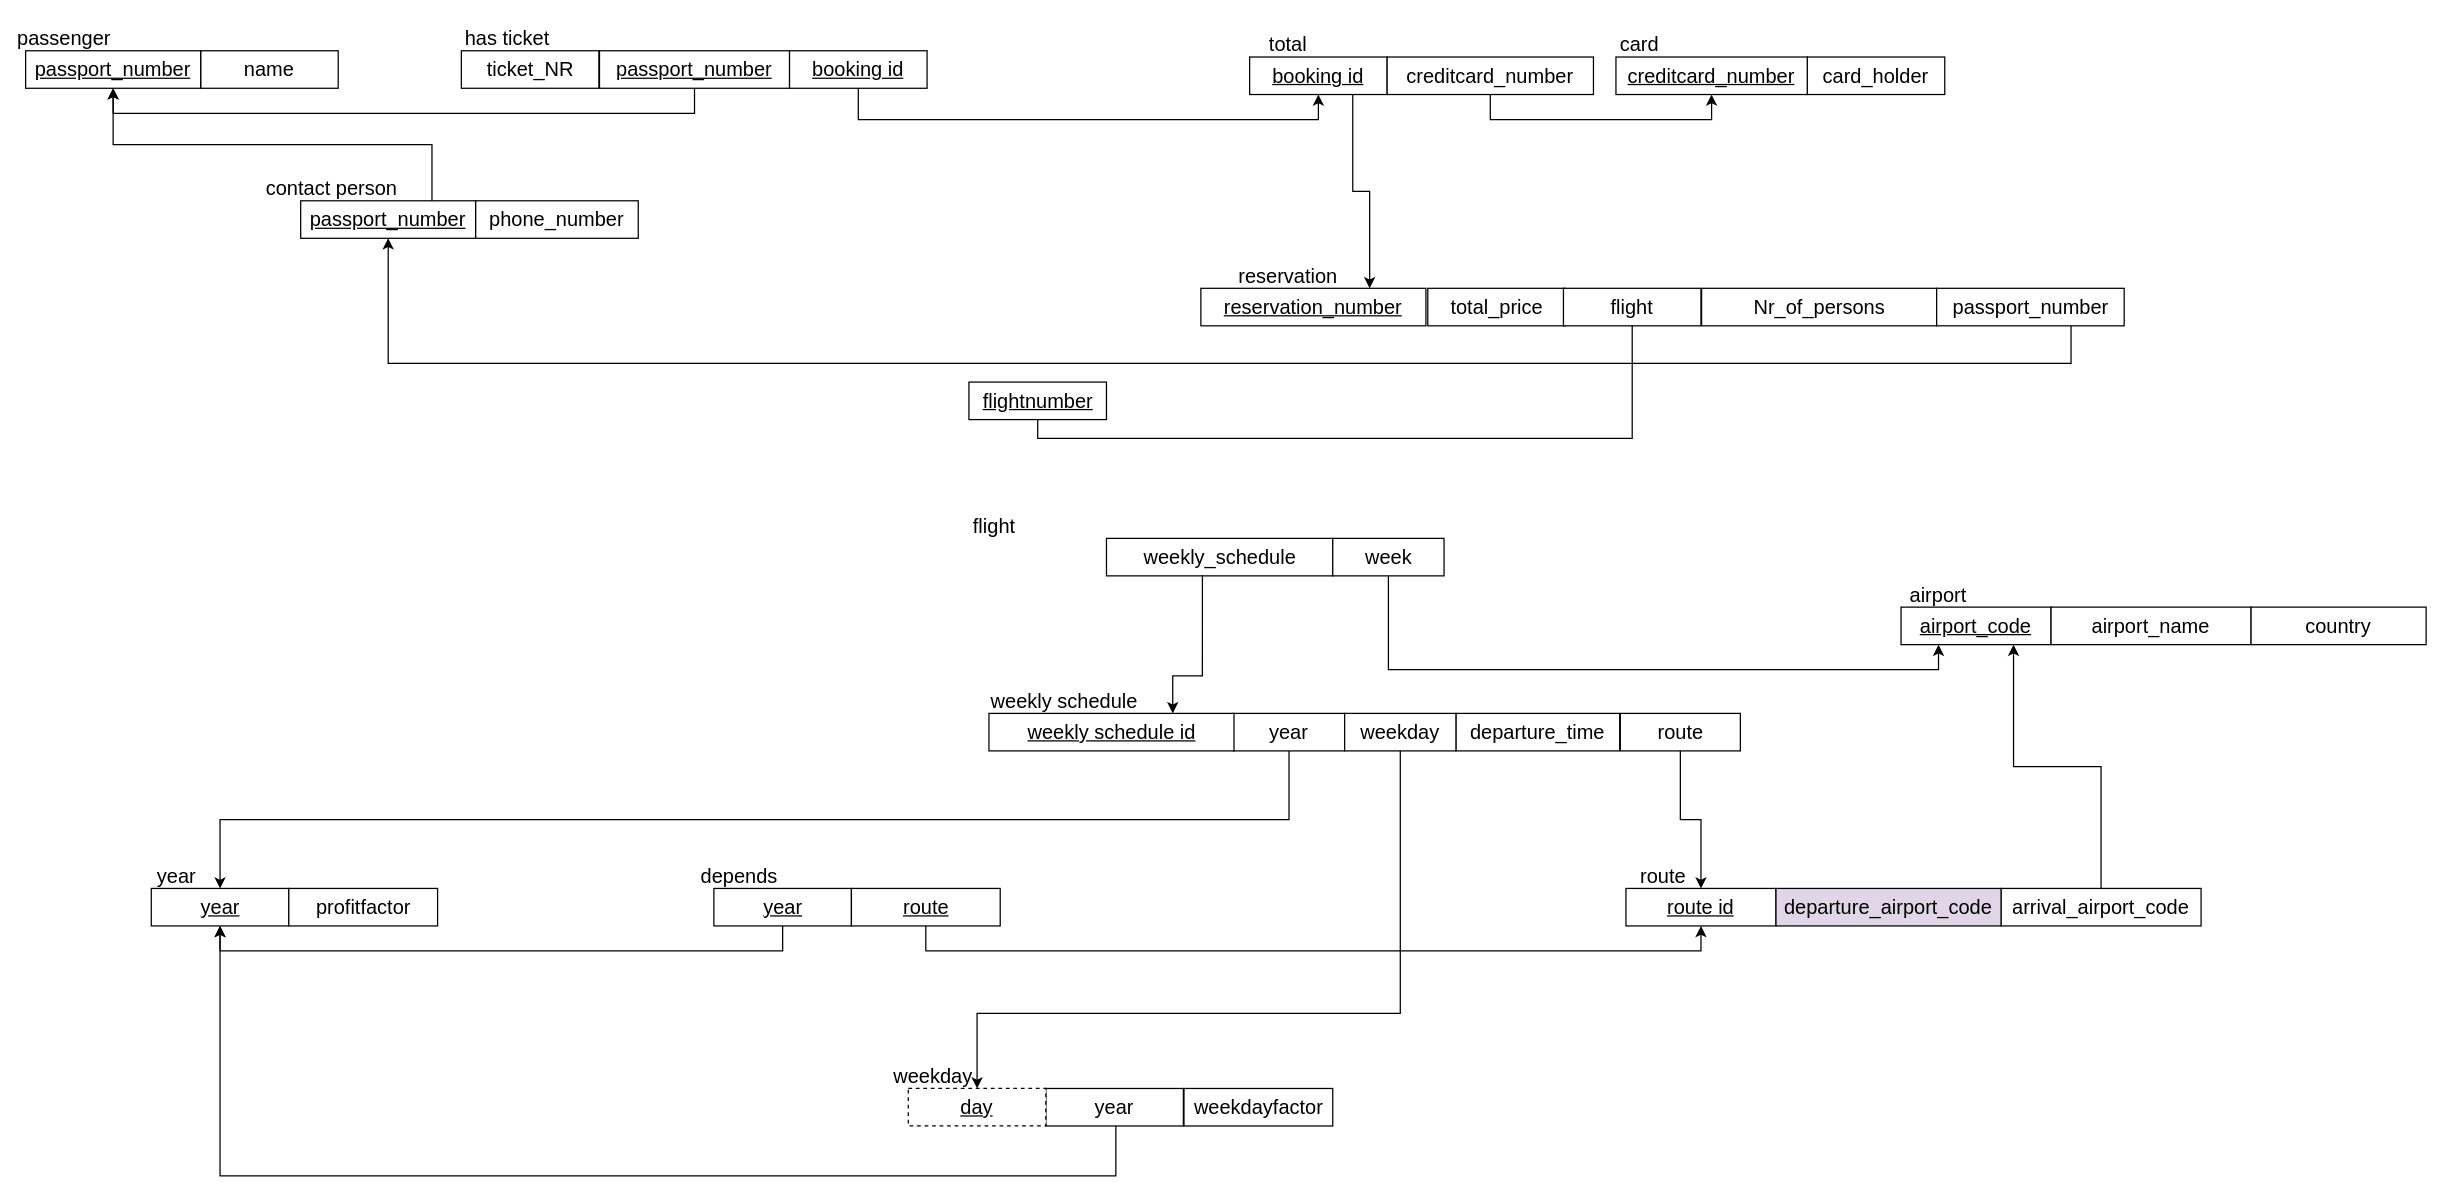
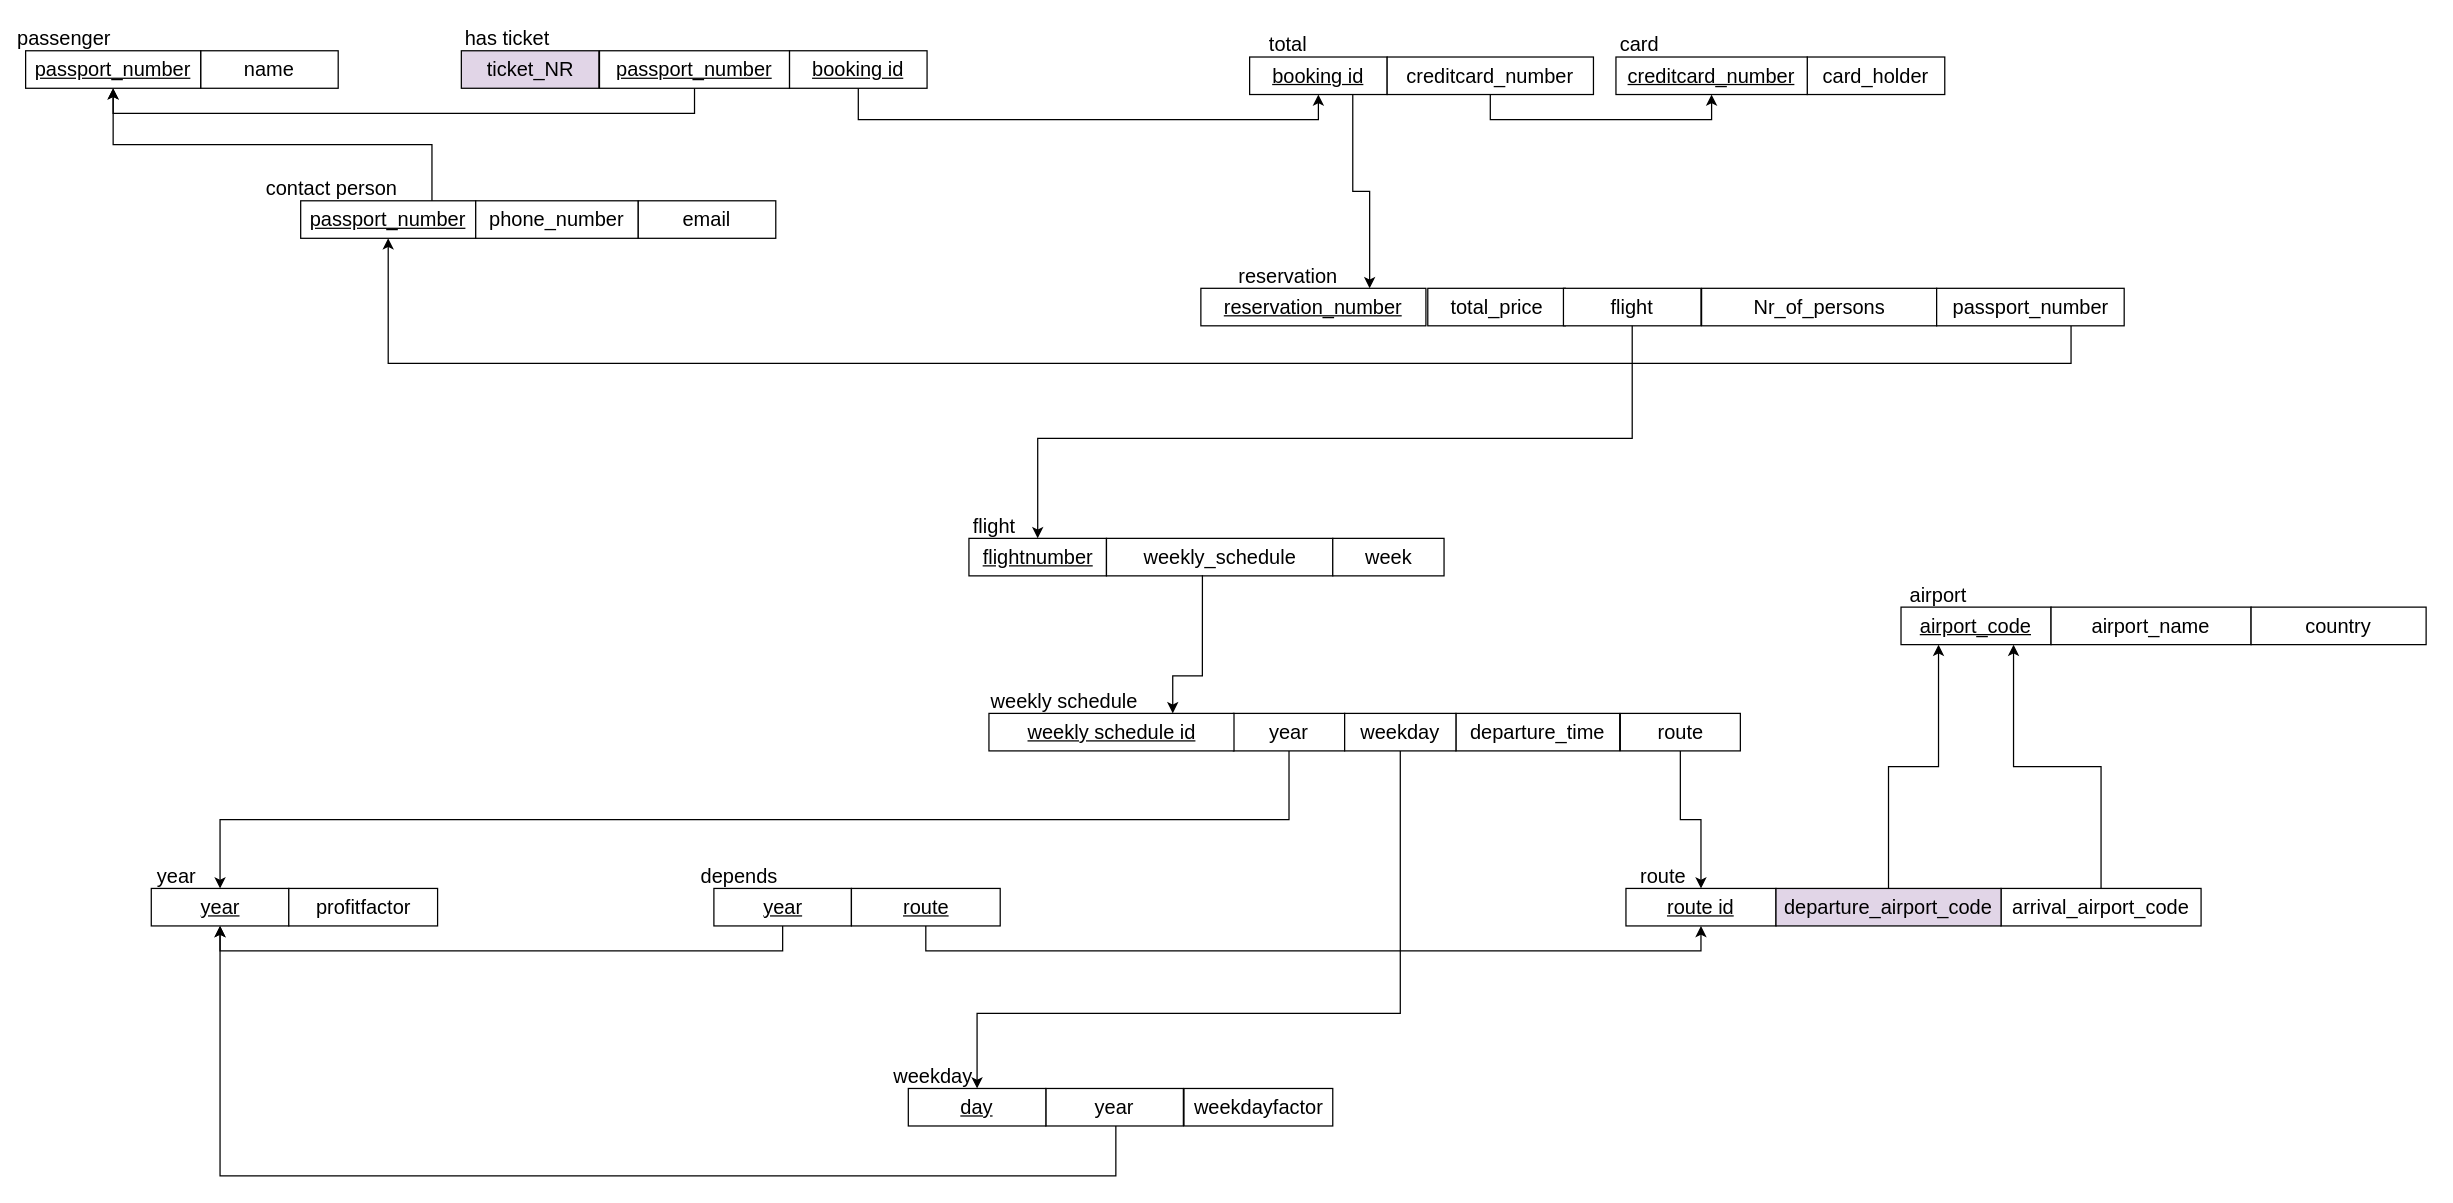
node "ticket_NR": fillcolor #ffffff -> #e1d5e7
node "email": added
node "flightnumber": moved (1038, 401) -> (1038, 557)
edge "week" -> "airport_code": now "departure_airport_code" -> "airport_code"
node "day": style dashed -> solid
